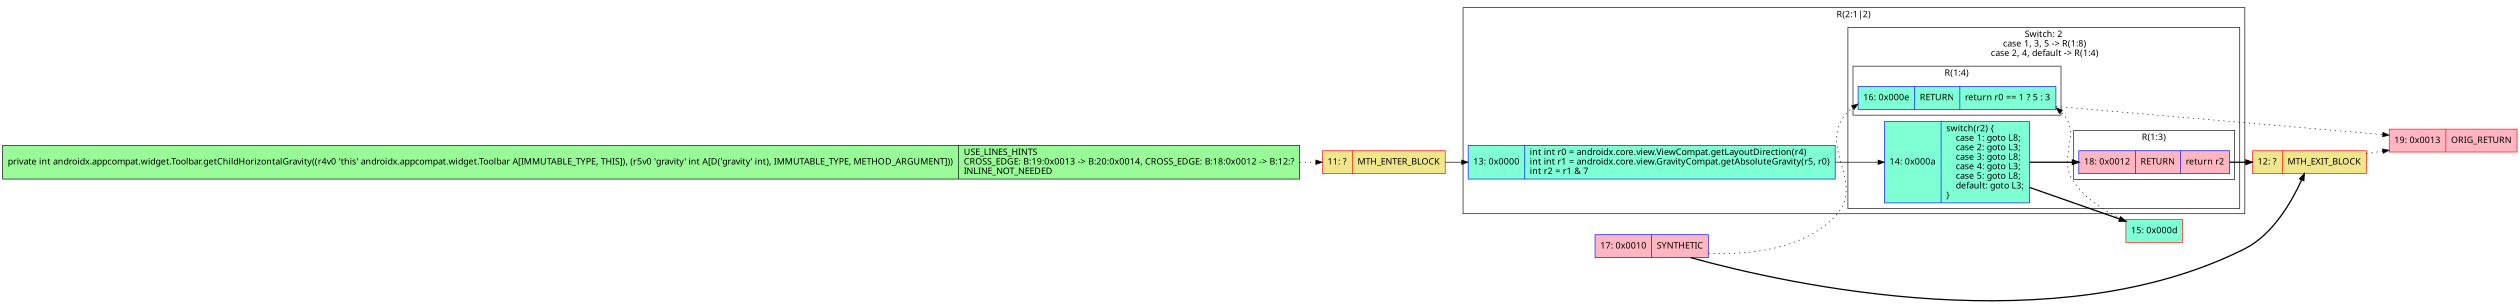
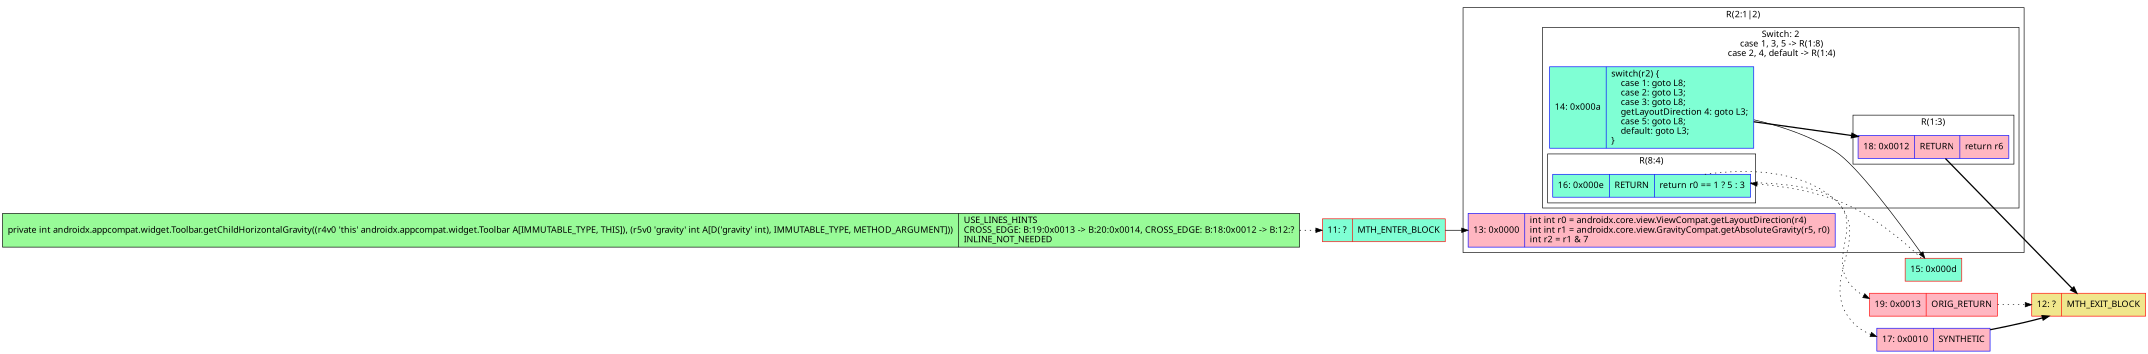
cluster "R(1:4)": label "R(1:4)" -> "R(8:4)"
edge "12: ?" -> "19: 0x0013": reversed
node "11: ?": fillcolor khaki -> aquamarine
node "13: 0x0000": fillcolor aquamarine -> lightpink
edge "13: 0x0000" -> "14: 0x000a": removed
node "18: 0x0012": text "return r2" -> "return r6"
node "14: 0x000a": text "case 4: goto L3;" -> "getLayoutDirection 4: goto L3;"
edge "14: 0x000a" -> "15: 0x000d": style bold -> solid
edge "17: 0x0010" -> "16: 0x000e": reversed
